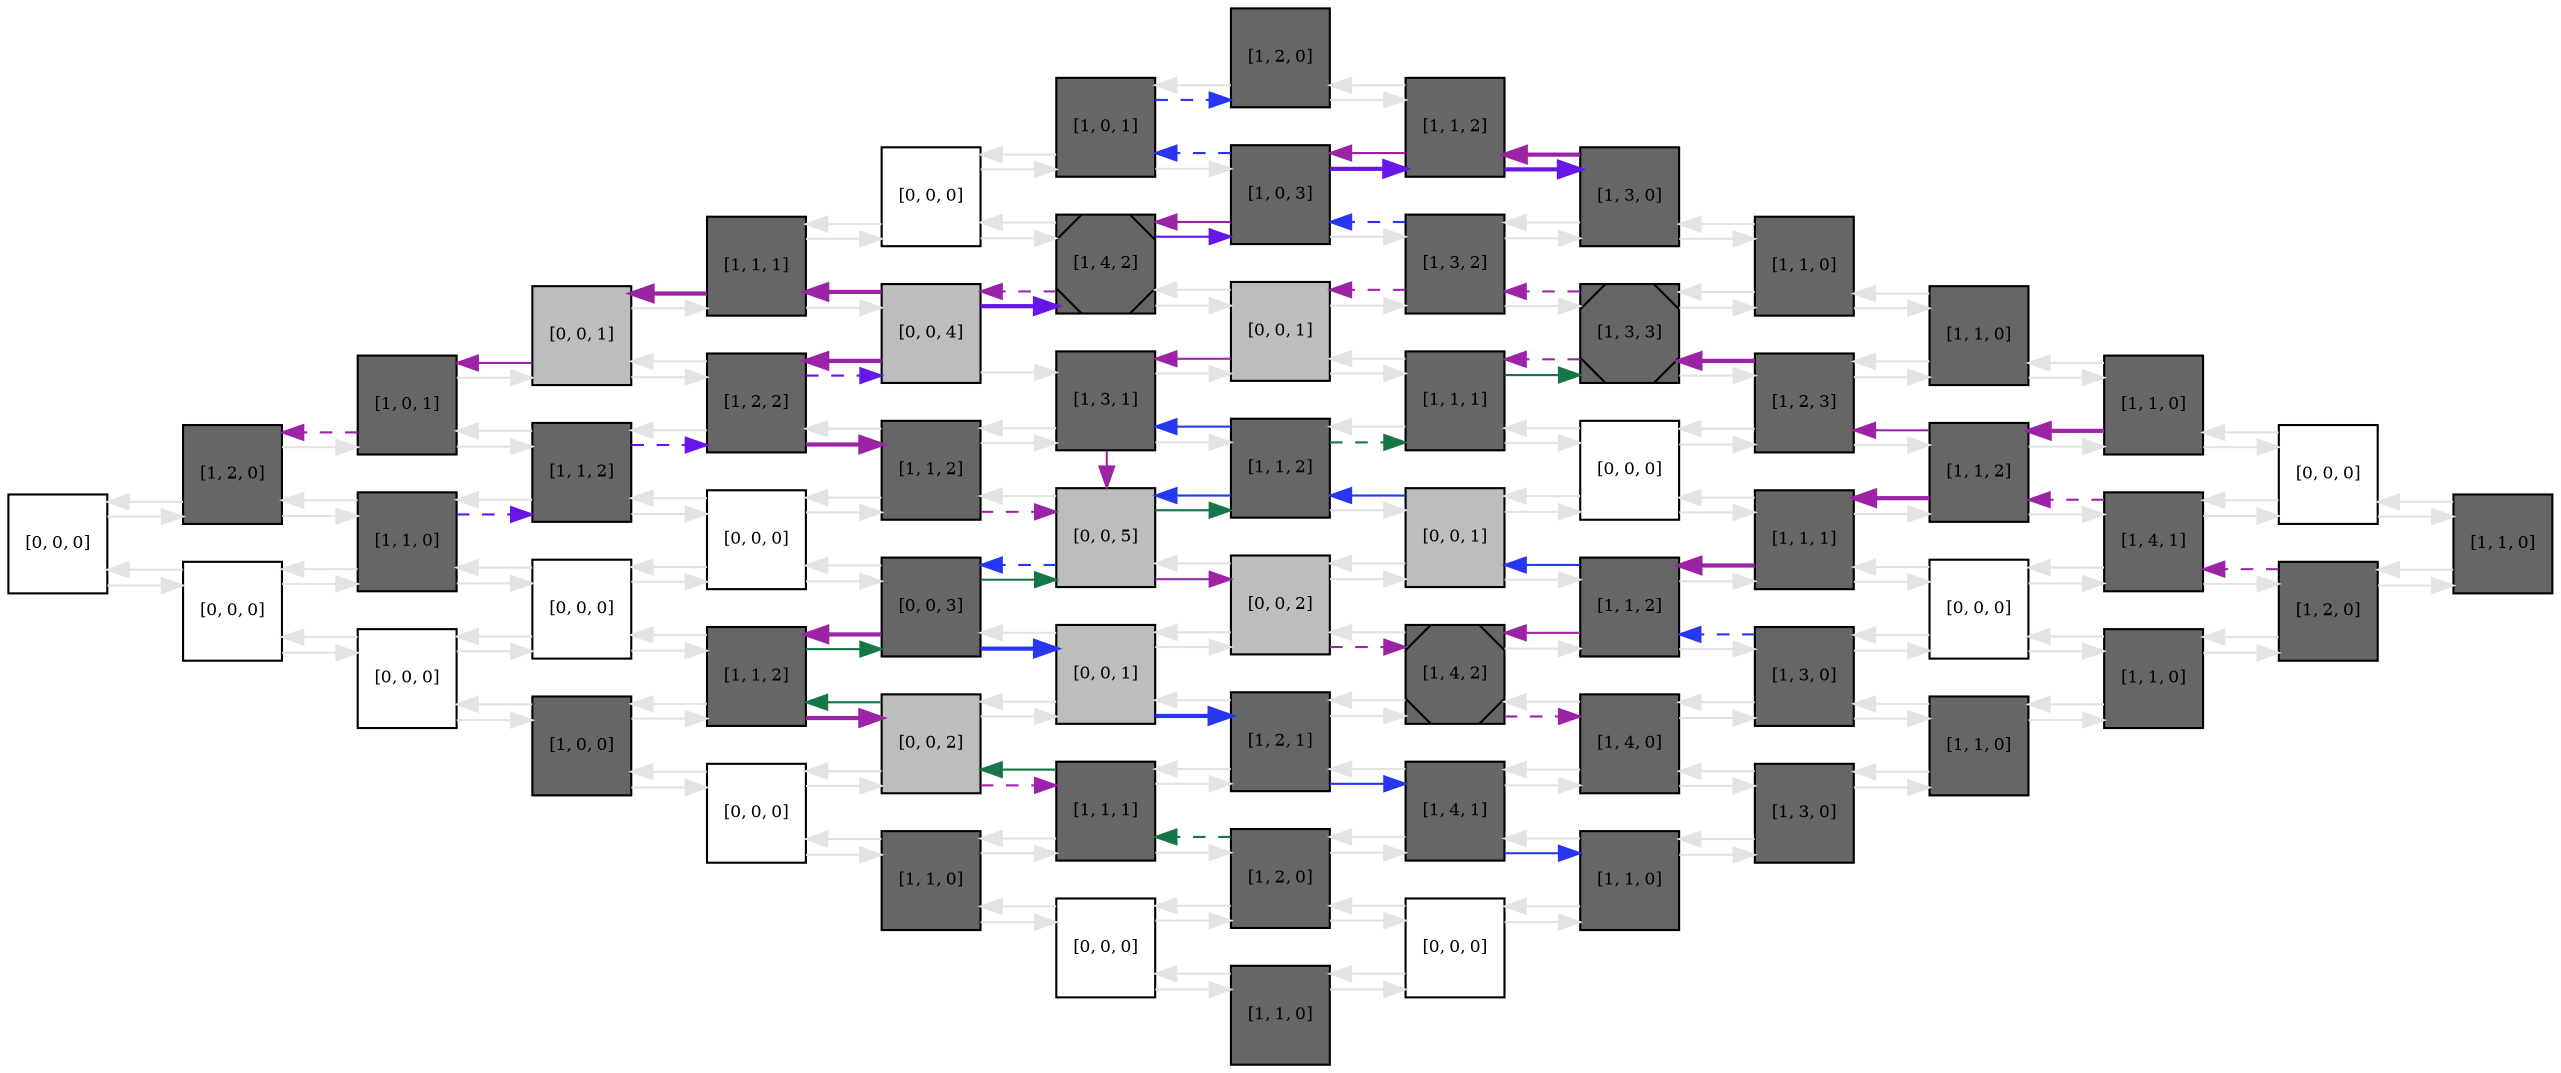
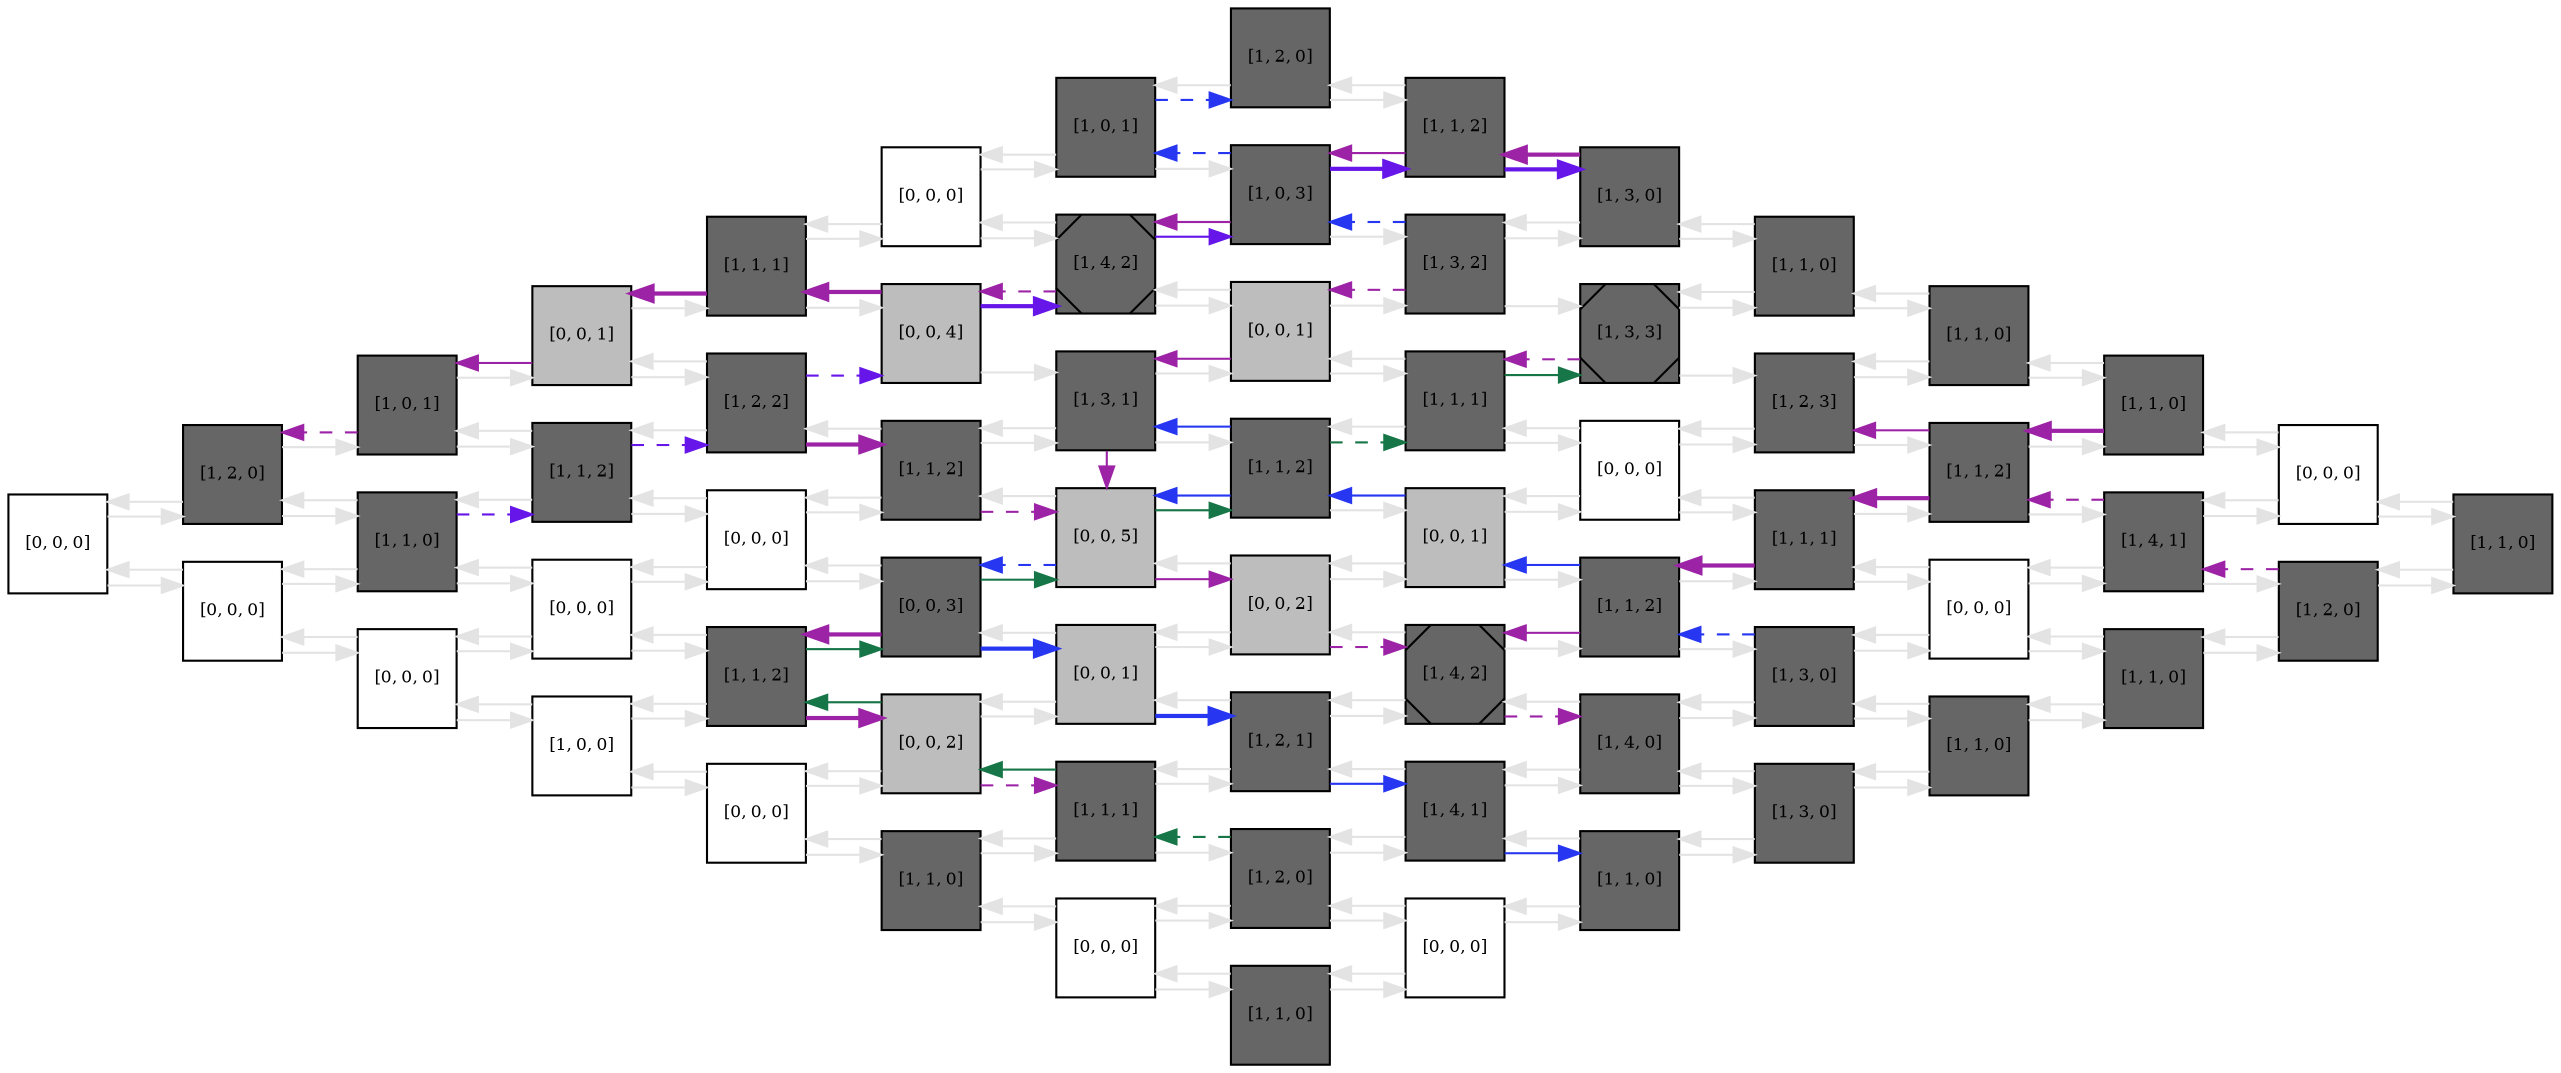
edge "[1, 3, 3]" -> "[1, 3, 2]": removed
edge "[0, 0, 4]" -> "[1, 2, 2]": removed
edge "[1, 2, 3]" -> "[1, 3, 3]": removed
node "[1, 0, 0]": fillcolor #666666 -> #ffffff
